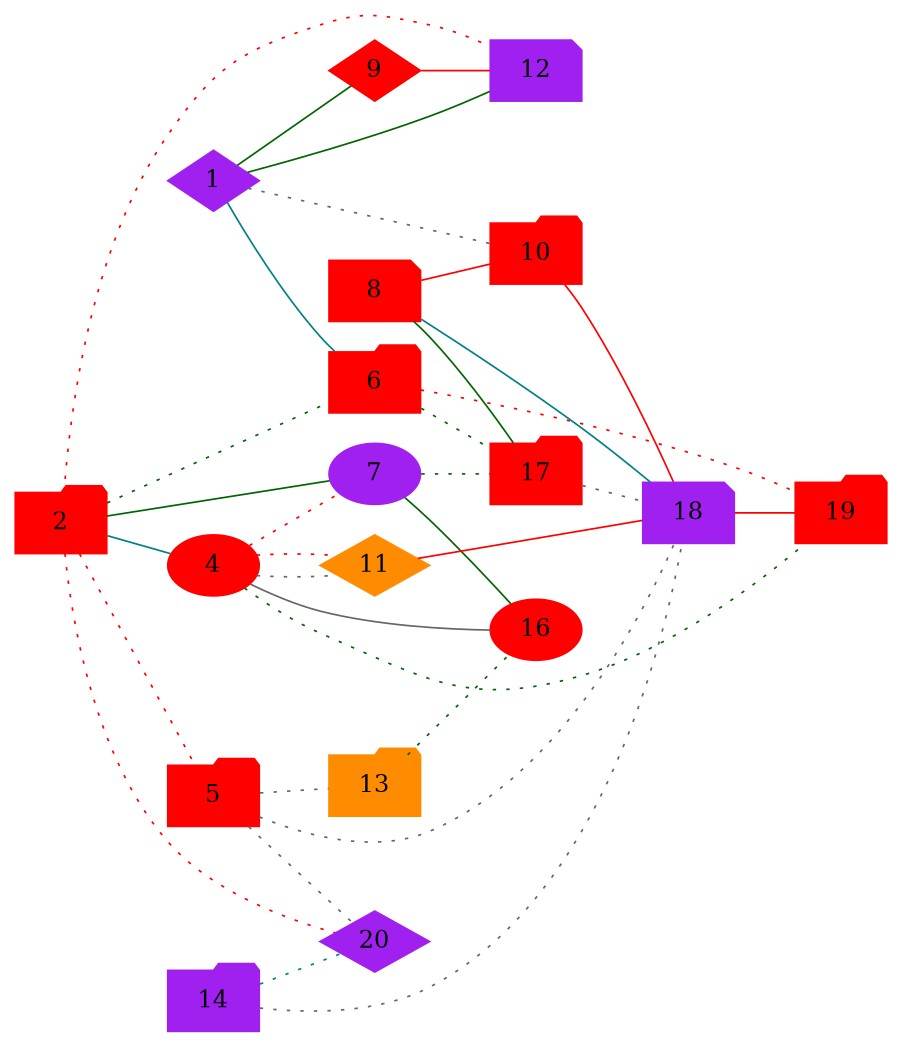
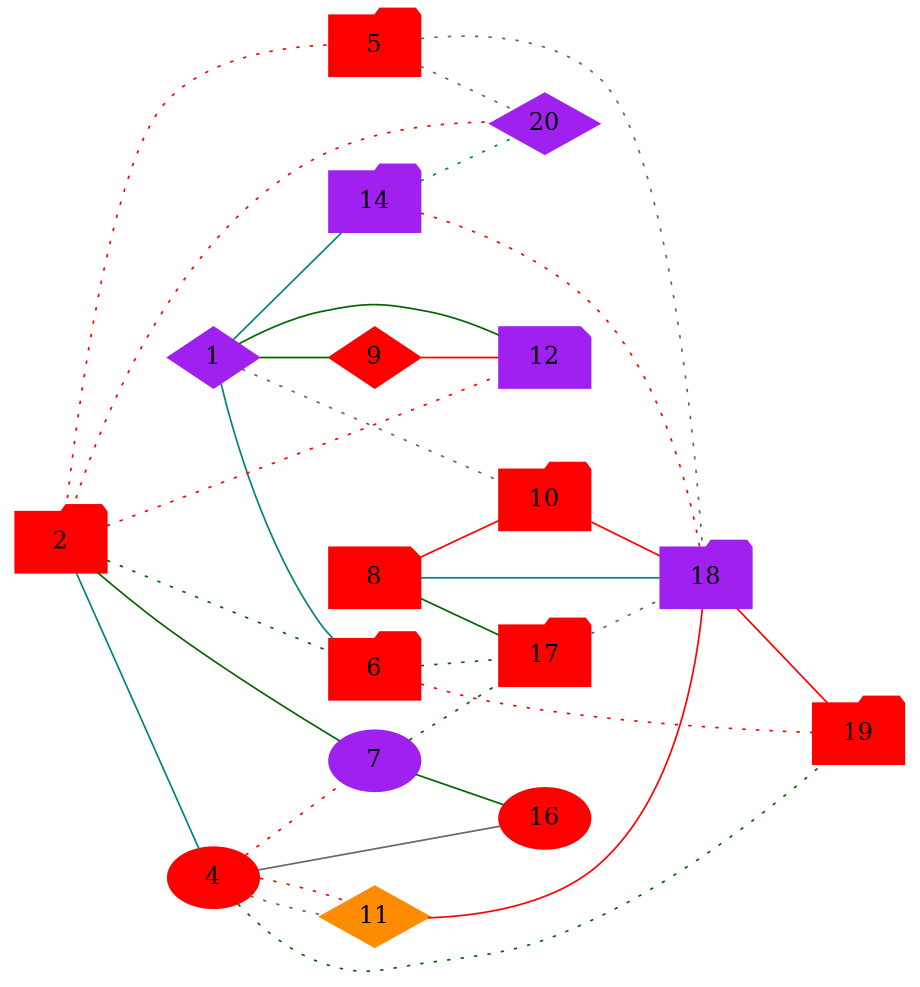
edge "14" -- "1": added
node "18": shape note -> folder
node "13": removed
edge "18" -- "14": color gray40 -> red
